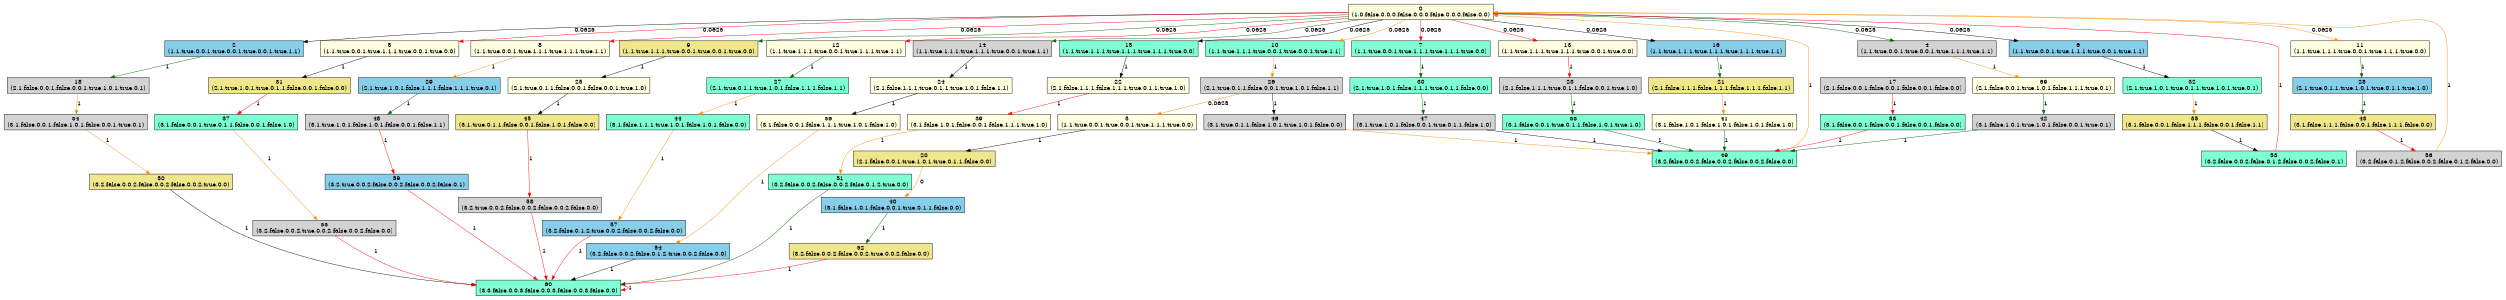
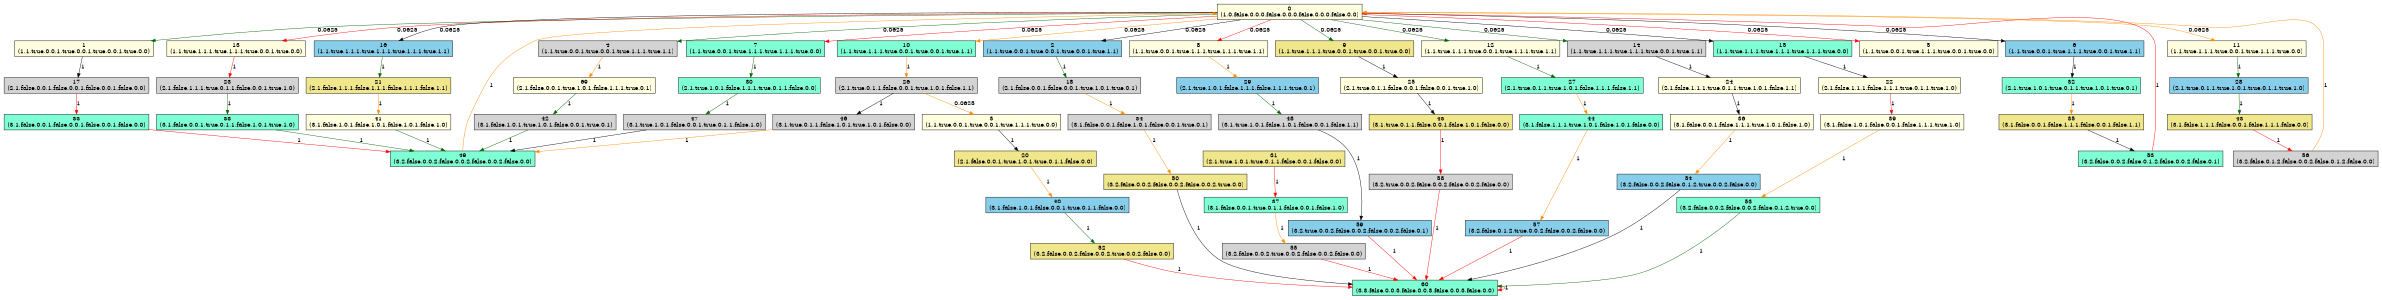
edge "0 (1,0,false,0,0,0,false,0,0,0,false,0,0,0,false,0,0)" -> "12 (1,1,true,1,1,1,true,0,0,1,true,1,1,1,true,1,1)": color red -> darkgreen
node "1 (1,1,true,0,0,1,true,0,0,1,true,0,0,1,true,0,0)": added
edge "5 (1,1,true,0,0,1,true,1,1,1,true,0,0,1,true,0,0)" -> "31 (2,1,true,1,0,1,true,0,1,1,false,0,0,1,false,0,0)": removed, label "1"
edge "48 (3,1,true,1,0,1,false,1,0,1,false,0,0,1,false,1,1)" -> "59 (3,2,true,0,0,2,false,0,0,2,false,0,0,2,false,0,1)": color red -> black
node "51 (3,2,false,0,0,2,false,0,0,2,false,0,1,2,true,0,0)": label "51 (3,2,false,0,0,2,false,0,0,2,false,0,1,2,true,0,0)" -> "53 (3,2,false,0,0,2,false,0,0,2,false,0,1,2,true,0,0)"
edge "20 (2,1,false,0,0,1,true,1,0,1,true,0,1,1,false,0,0)" -> "40 (3,1,false,1,0,1,false,0,0,1,true,0,1,1,false,0,0)": label "0" -> "1"
